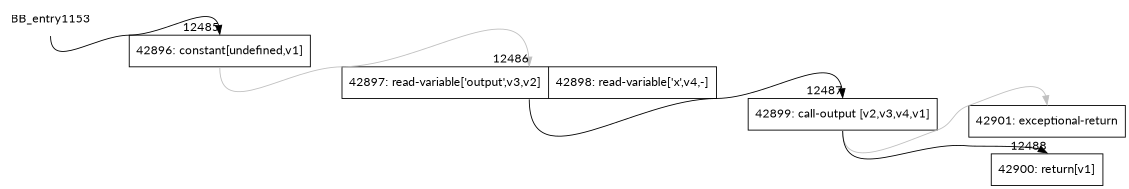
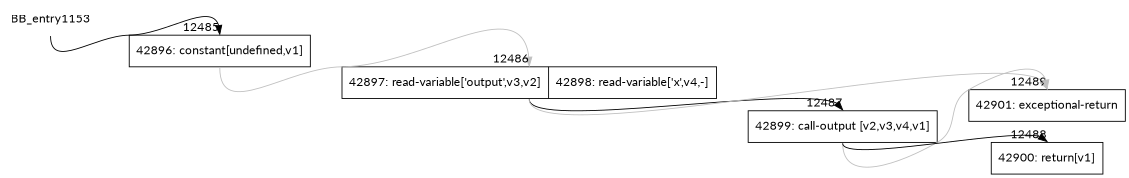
edge "42897: read-variable['output',v3,v2]" -> "42901: exceptional-return": added
